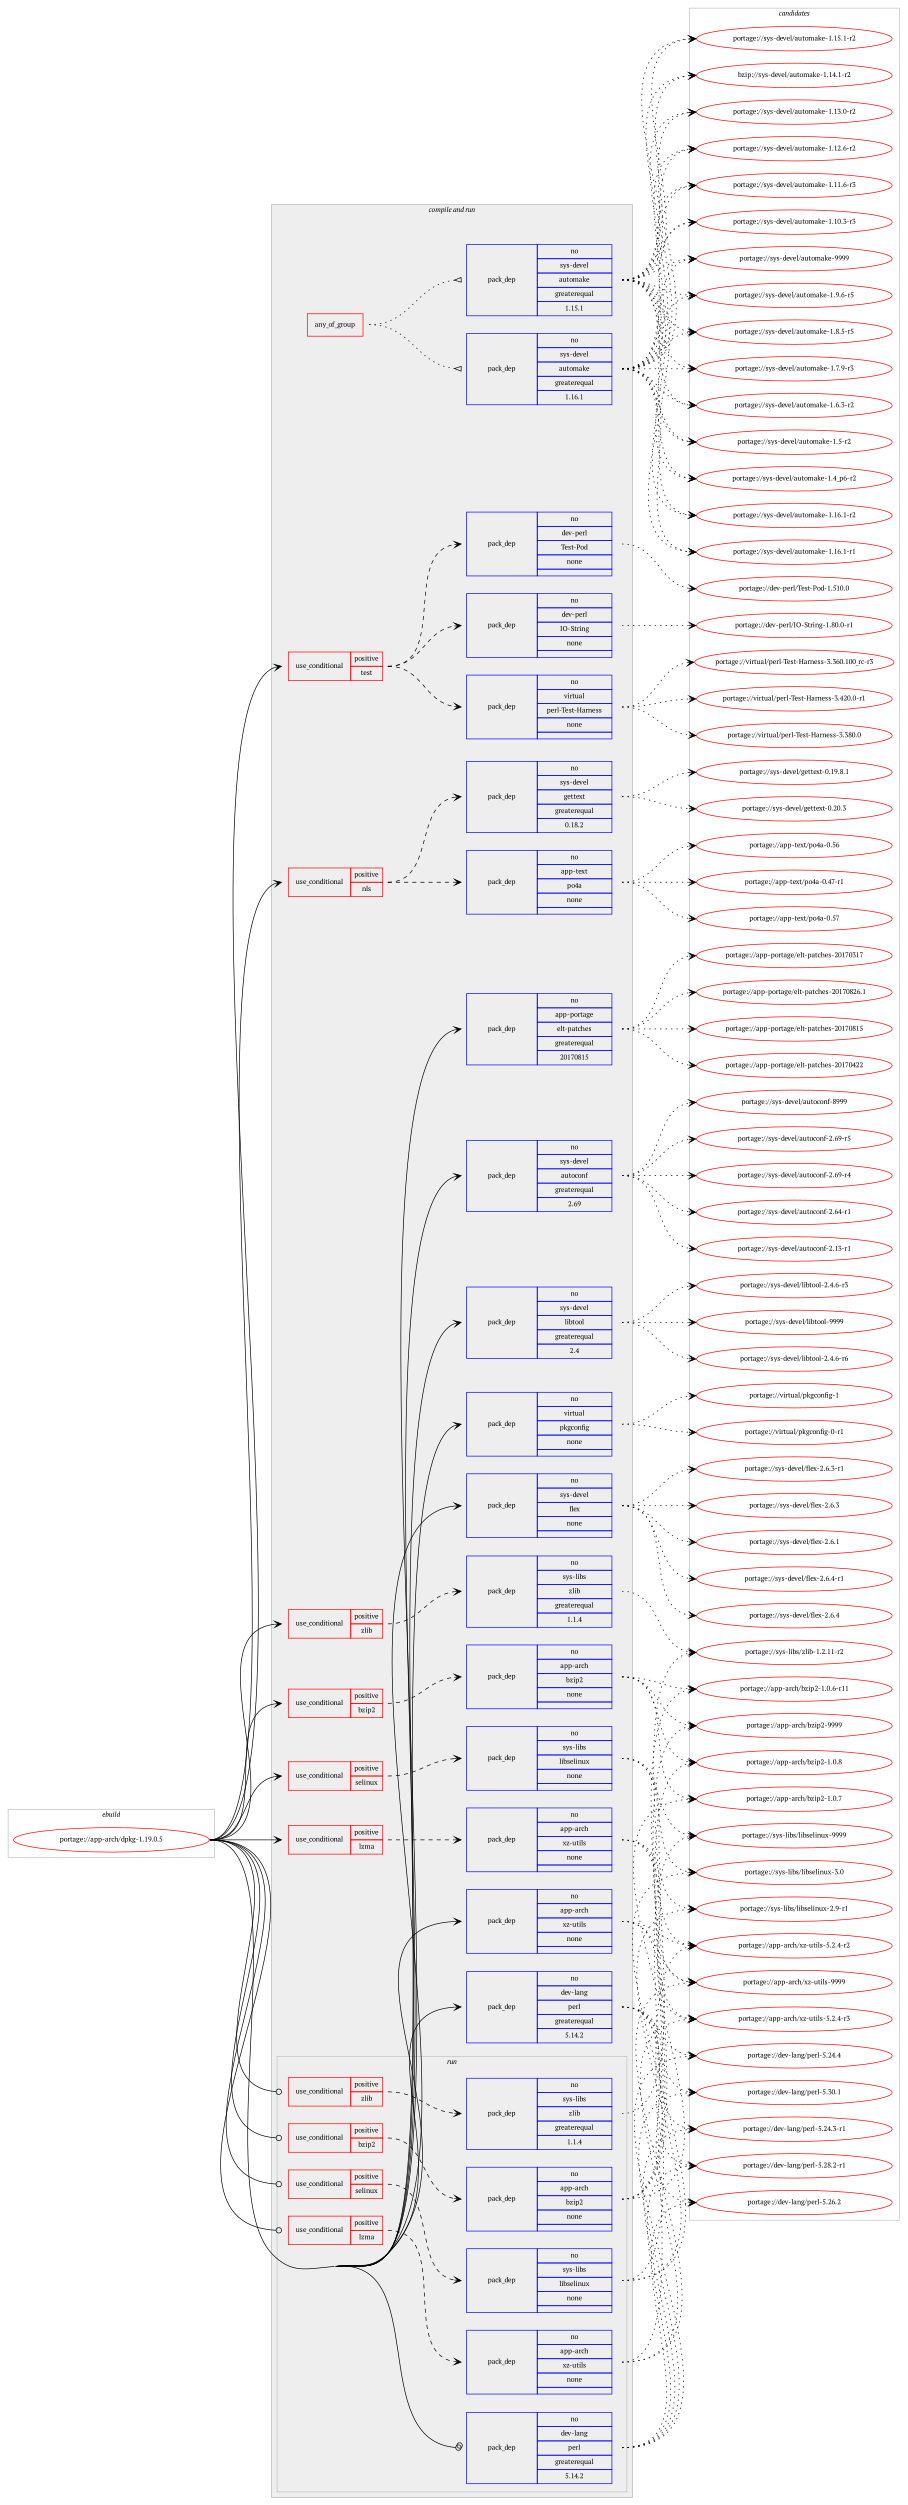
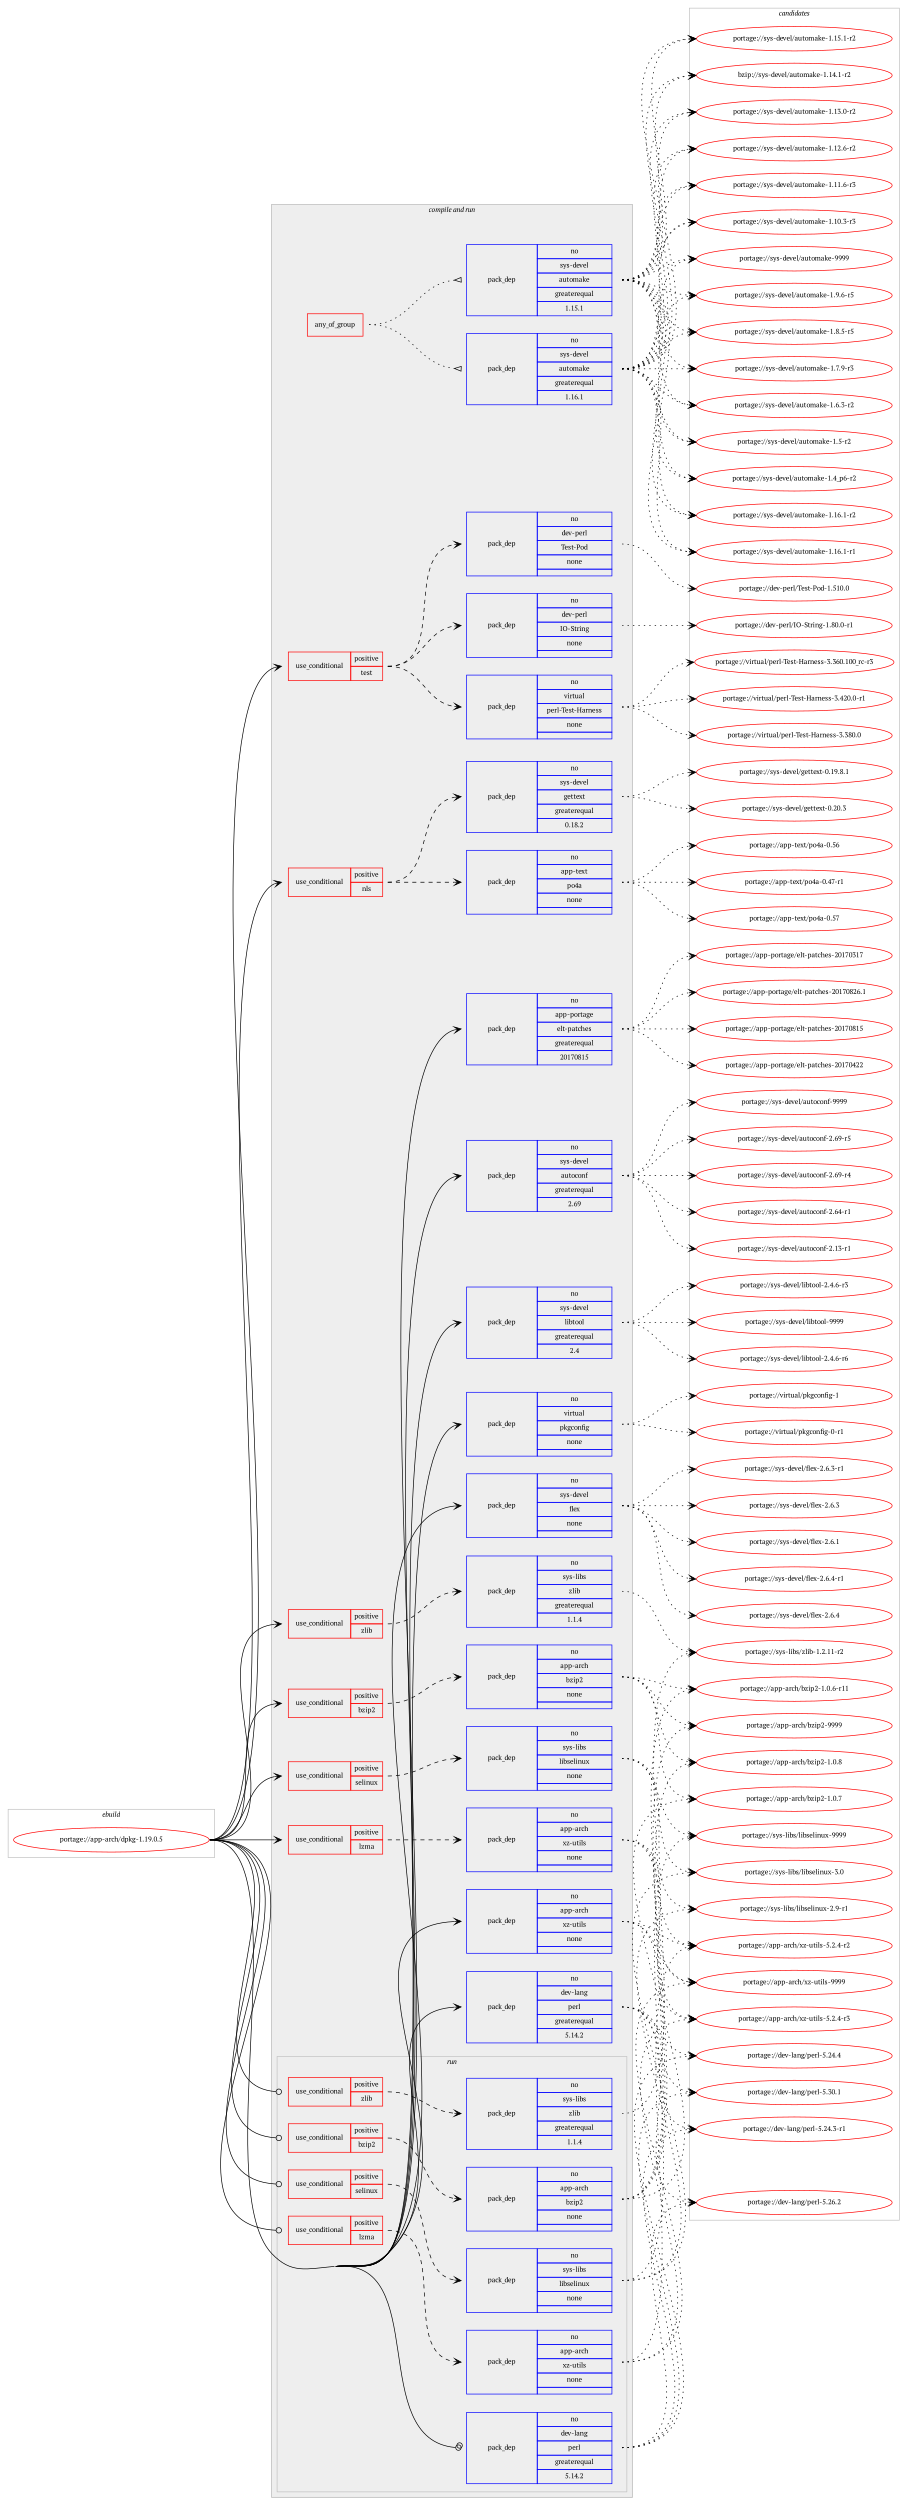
node "portage://sys-devel/autoconf-8999": label "portage://sys-devel/autoconf-8999" -> "portage://sys-devel/autoconf-9999"
node "portage://dev-lang/perl-5.28.2-r1": removed
